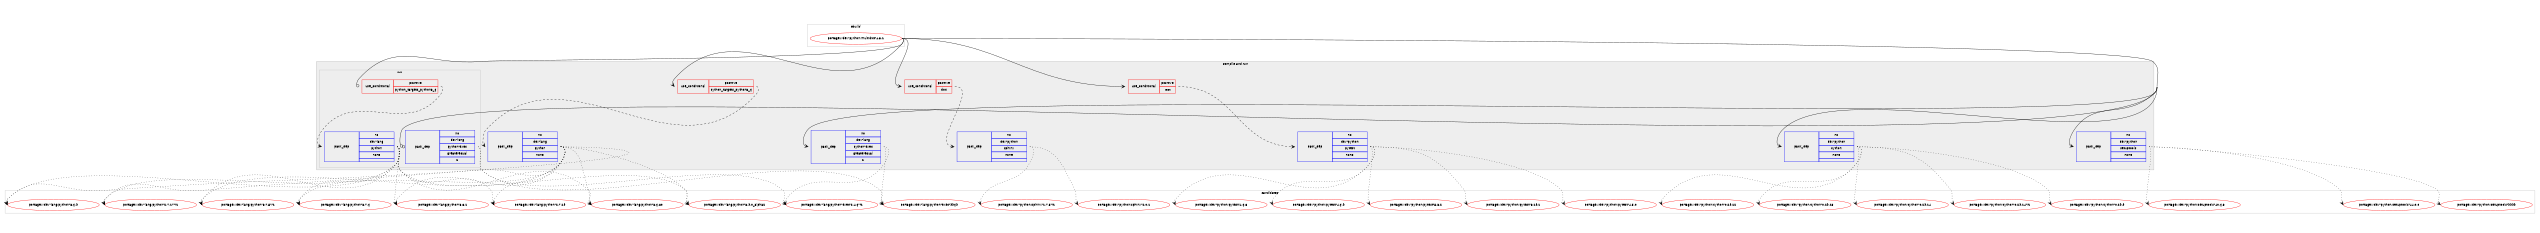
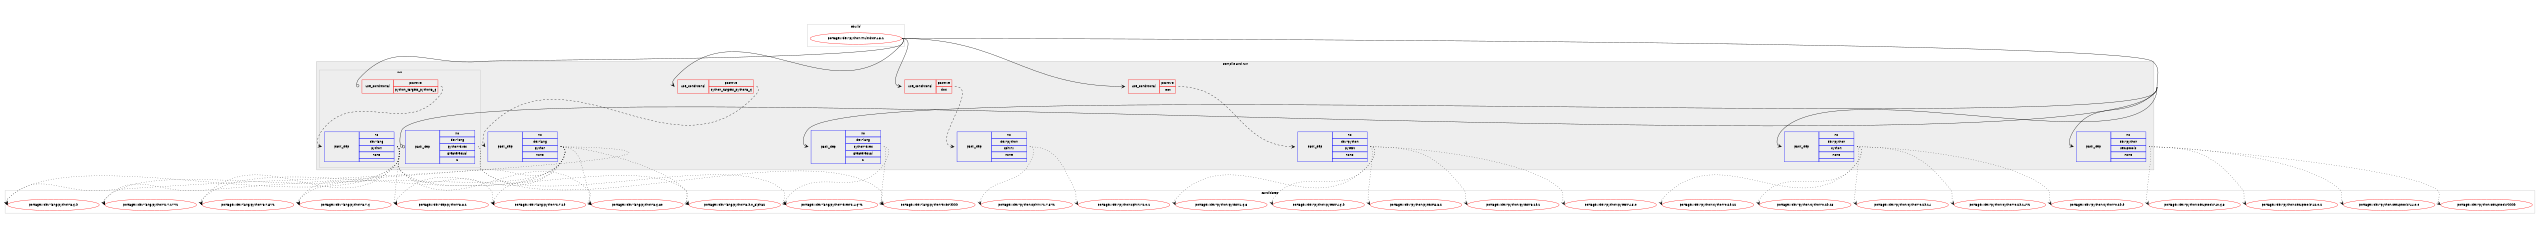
node "portage://dev-lang/python-3.8.1": label "portage://dev-lang/python-3.8.1" -> "portage://dev-dep/python-3.8.1"
node "portage://dev-lang/python-exec-9969": label "portage://dev-lang/python-exec-9969" -> "portage://dev-lang/python-exec-9999"
node "portage://dev-python/setuptools-42.0.2": added
